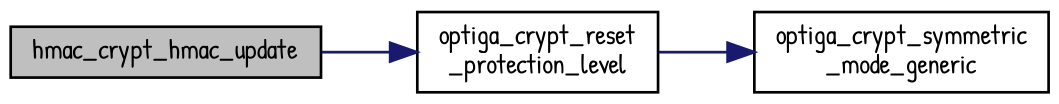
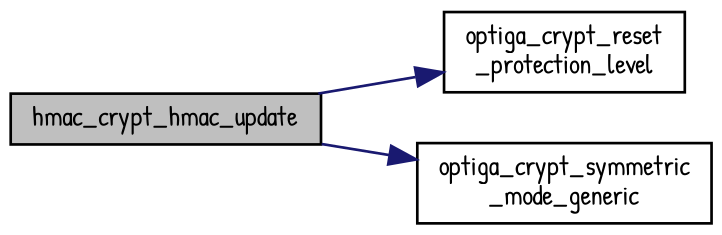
edge "optiga_crypt_reset _protection_level" -> "optiga_crypt_symmetric _mode_generic": now "hmac_crypt_hmac_update" -> "optiga_crypt_symmetric _mode_generic"
